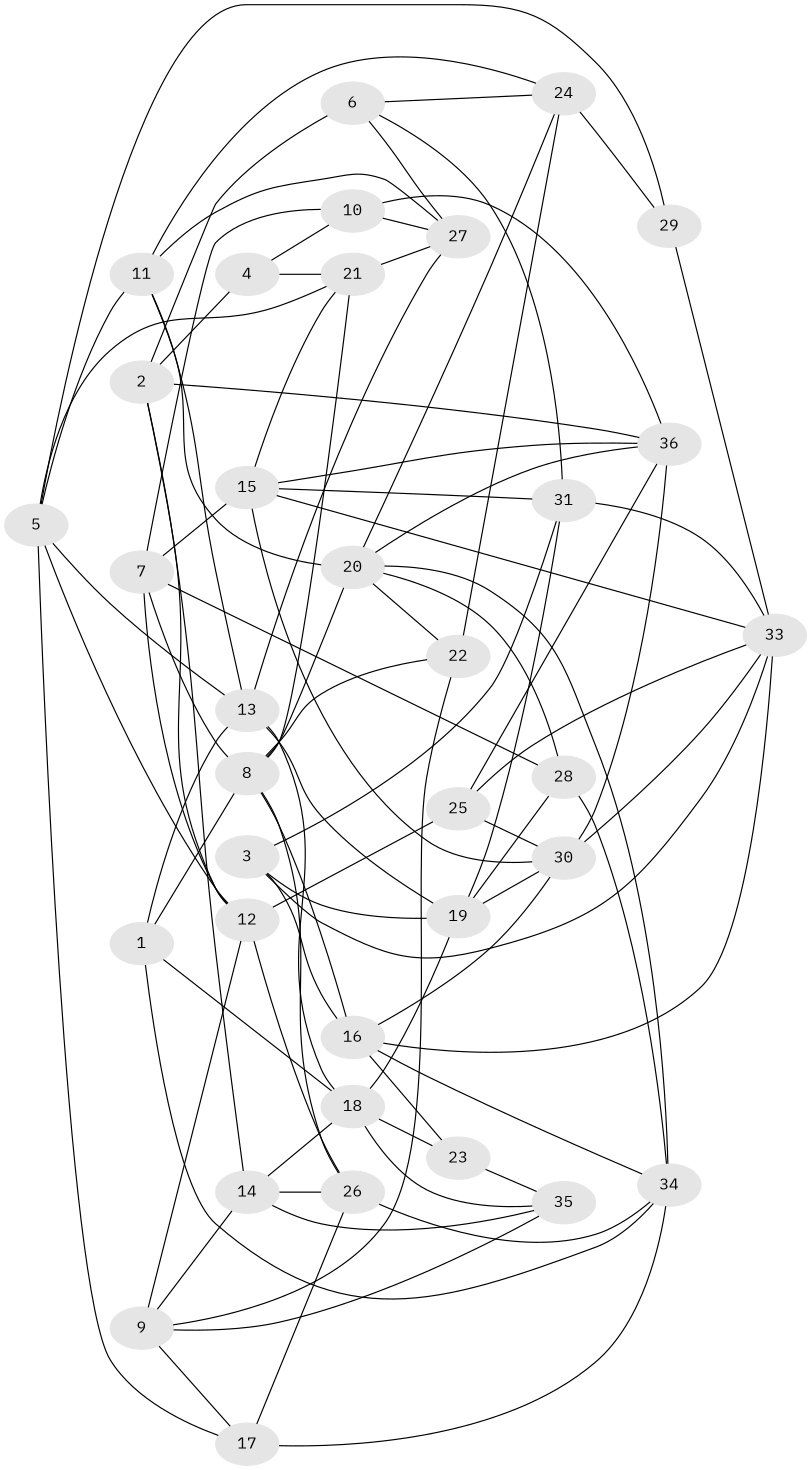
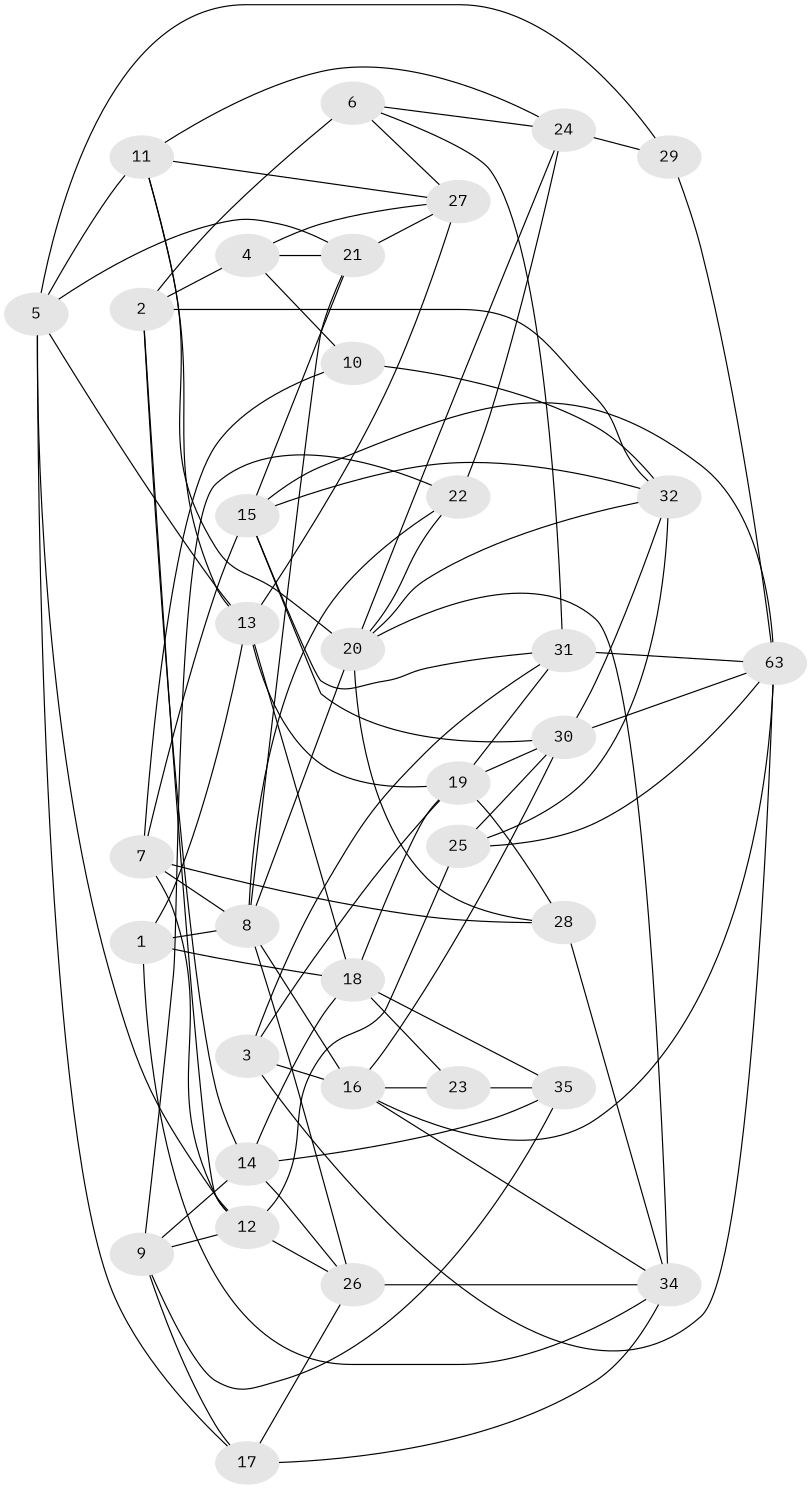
edge "10" -- "27": now "4" -- "27"
node "36": label "36" -> "32"
node "33": label "33" -> "63"
